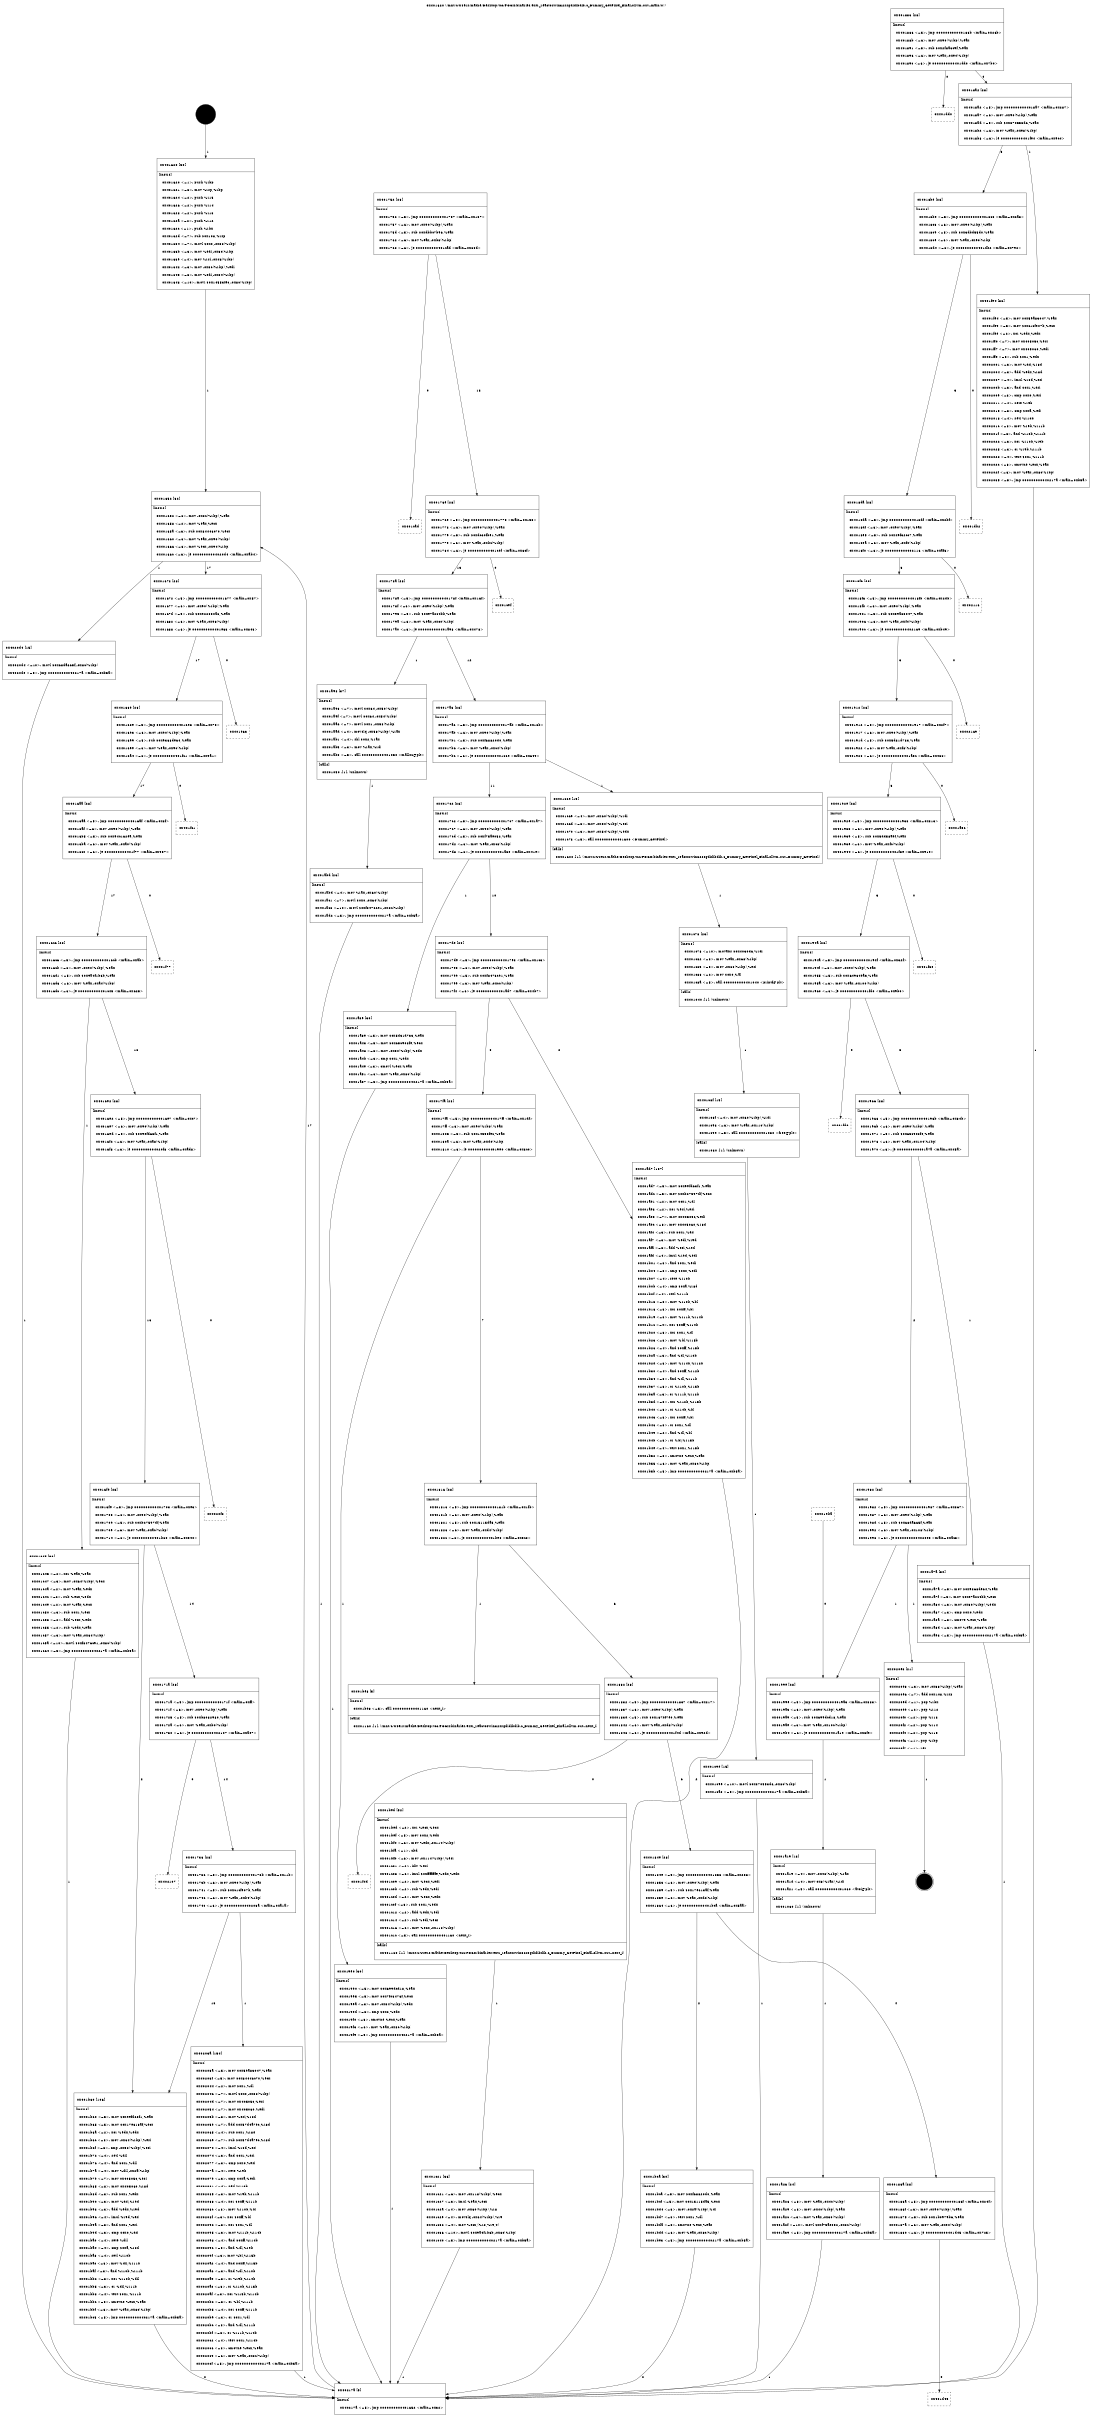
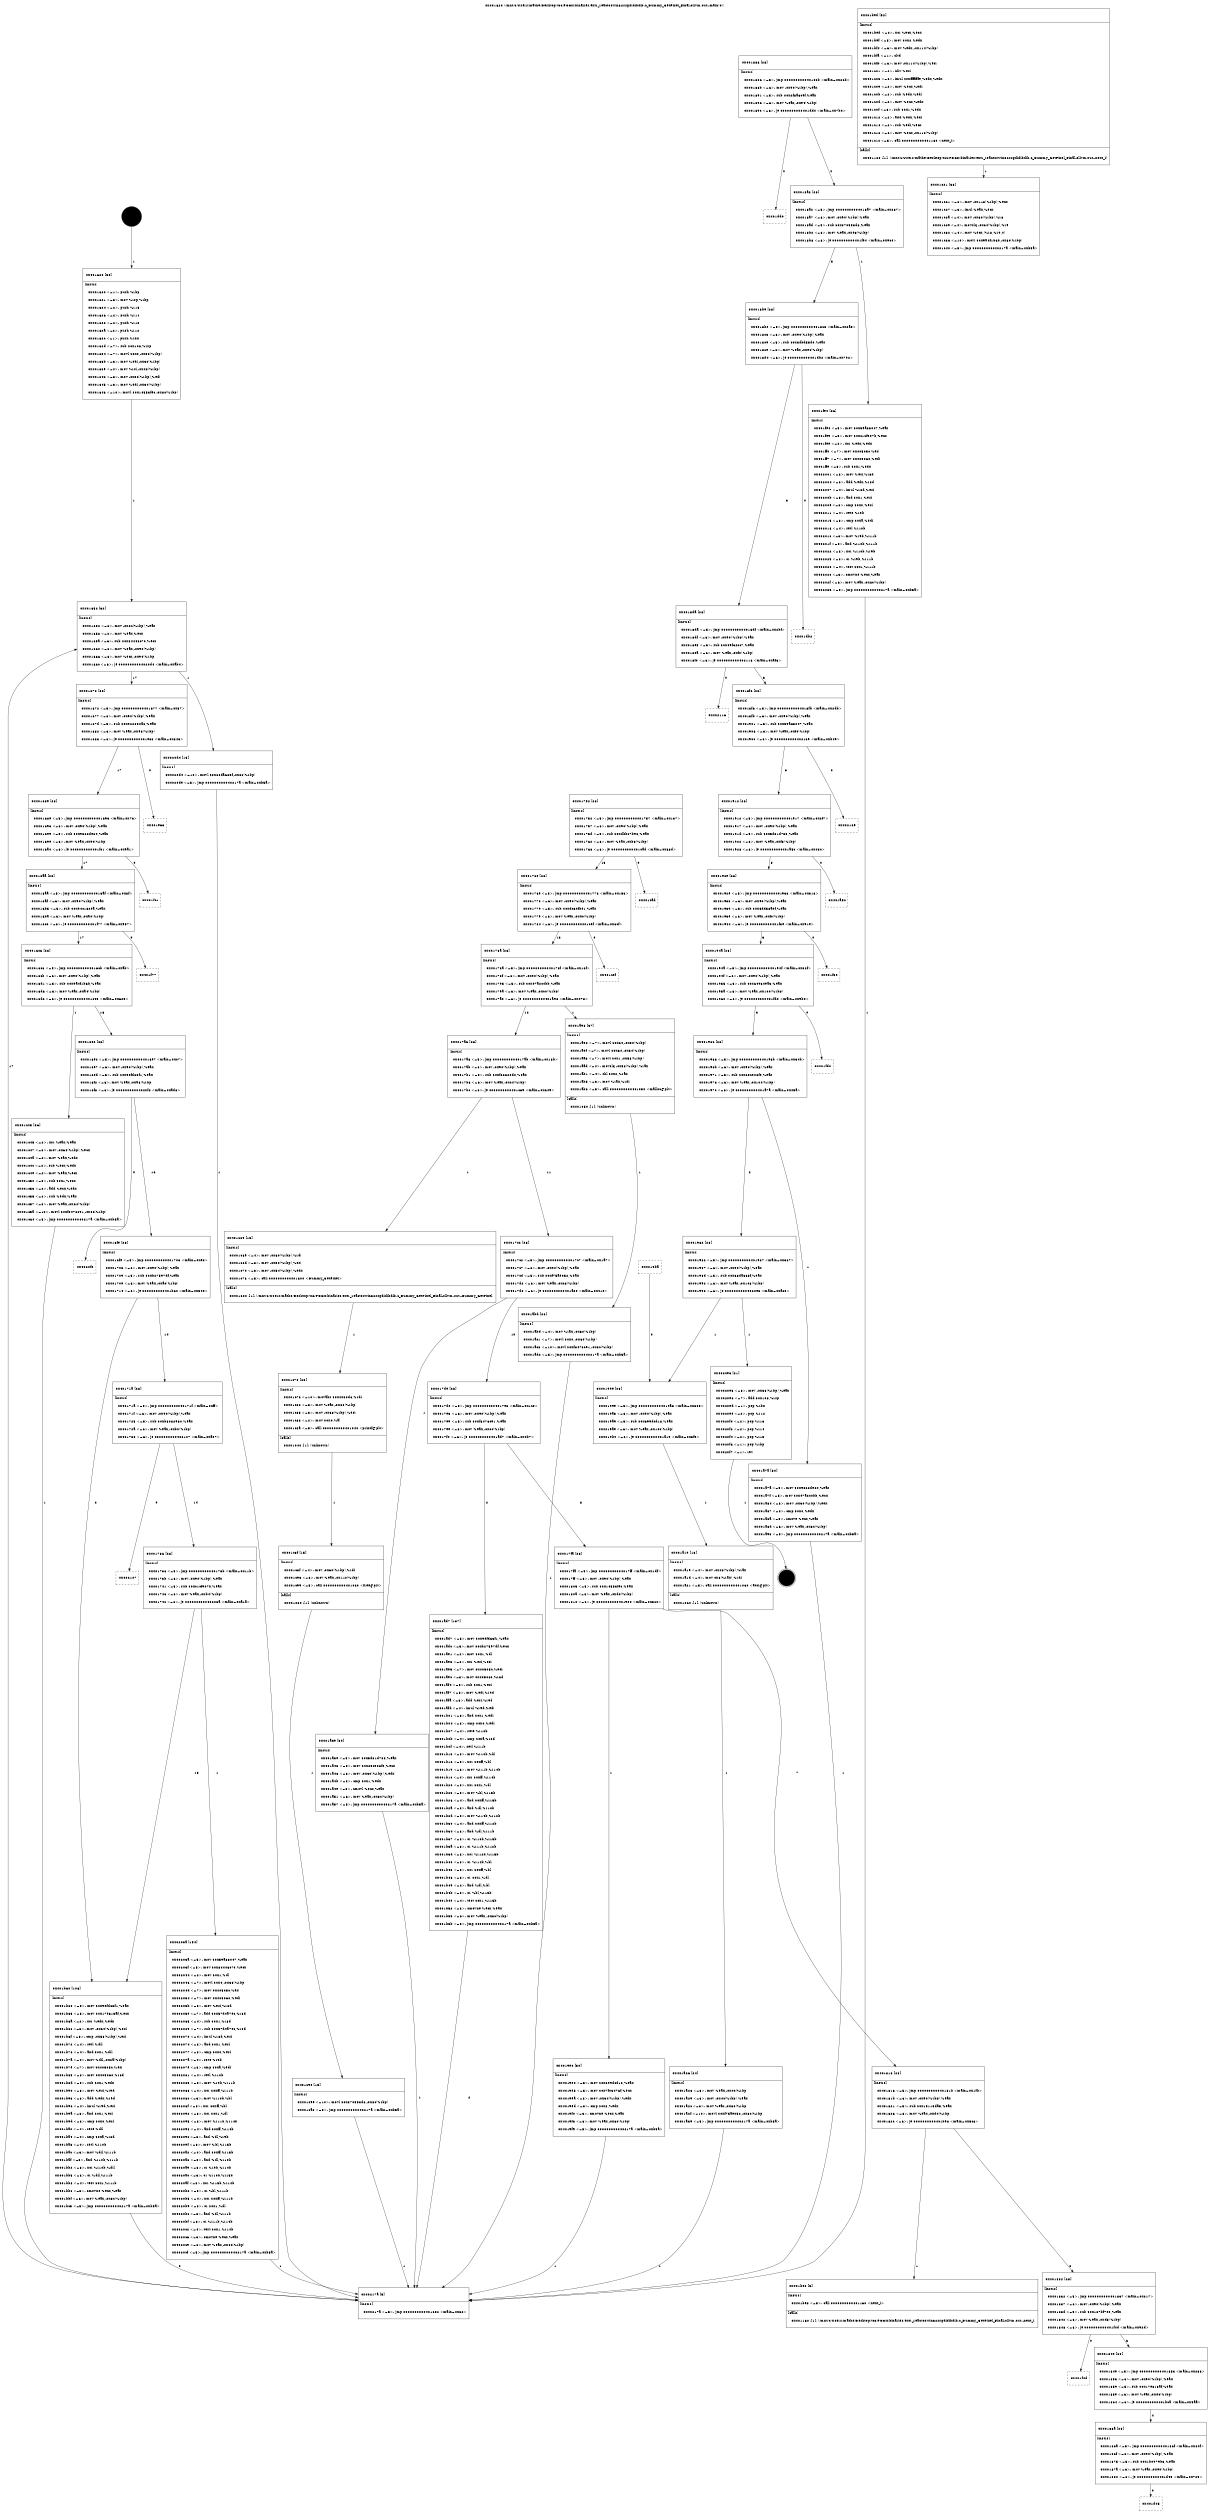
node "0x401bca [30]": removed
edge "0x401c21 [36]" -> "0x40217a [5]": removed, label "1"
